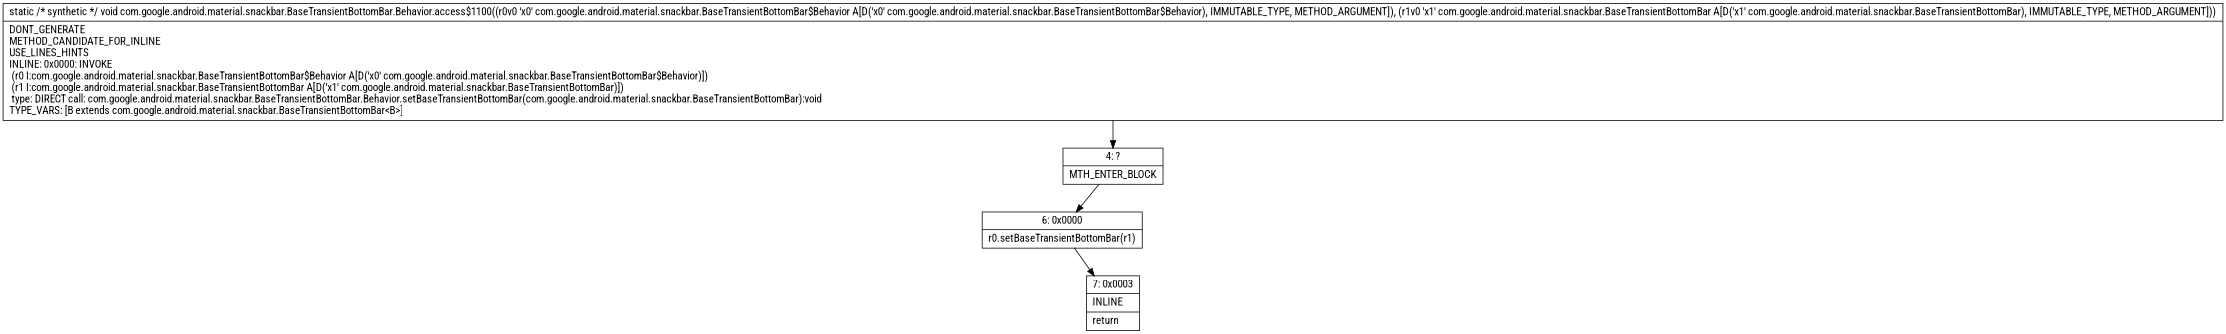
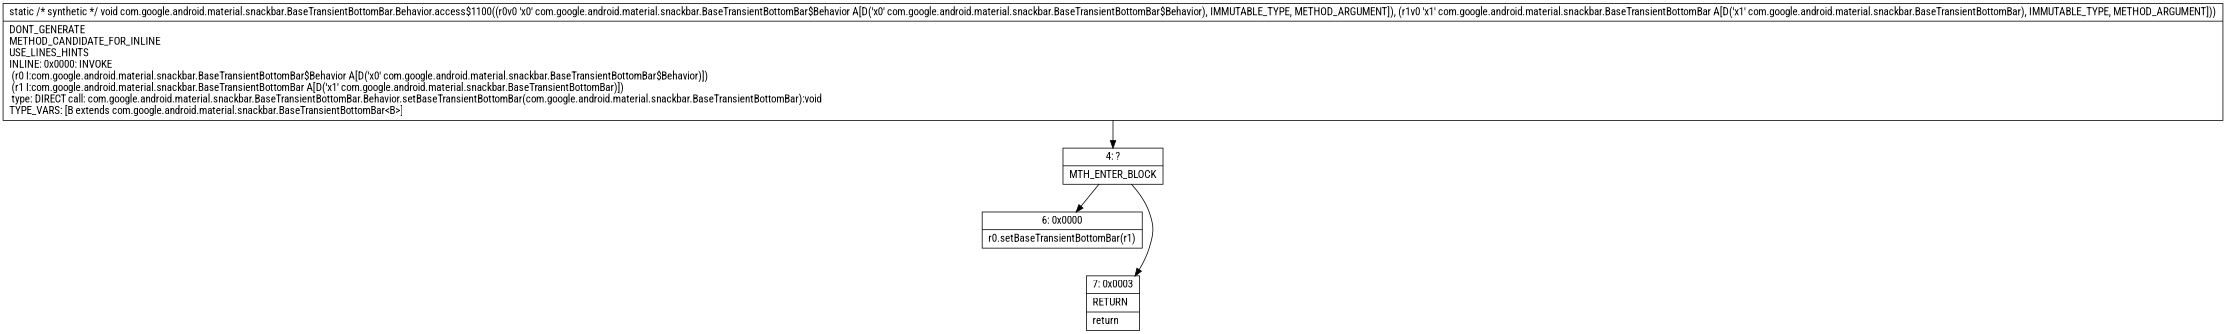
edge "6: 0x0000" -> "7: 0x0003": now "4: ?" -> "7: 0x0003"
node "7: 0x0003": text "INLINE" -> "RETURN"
